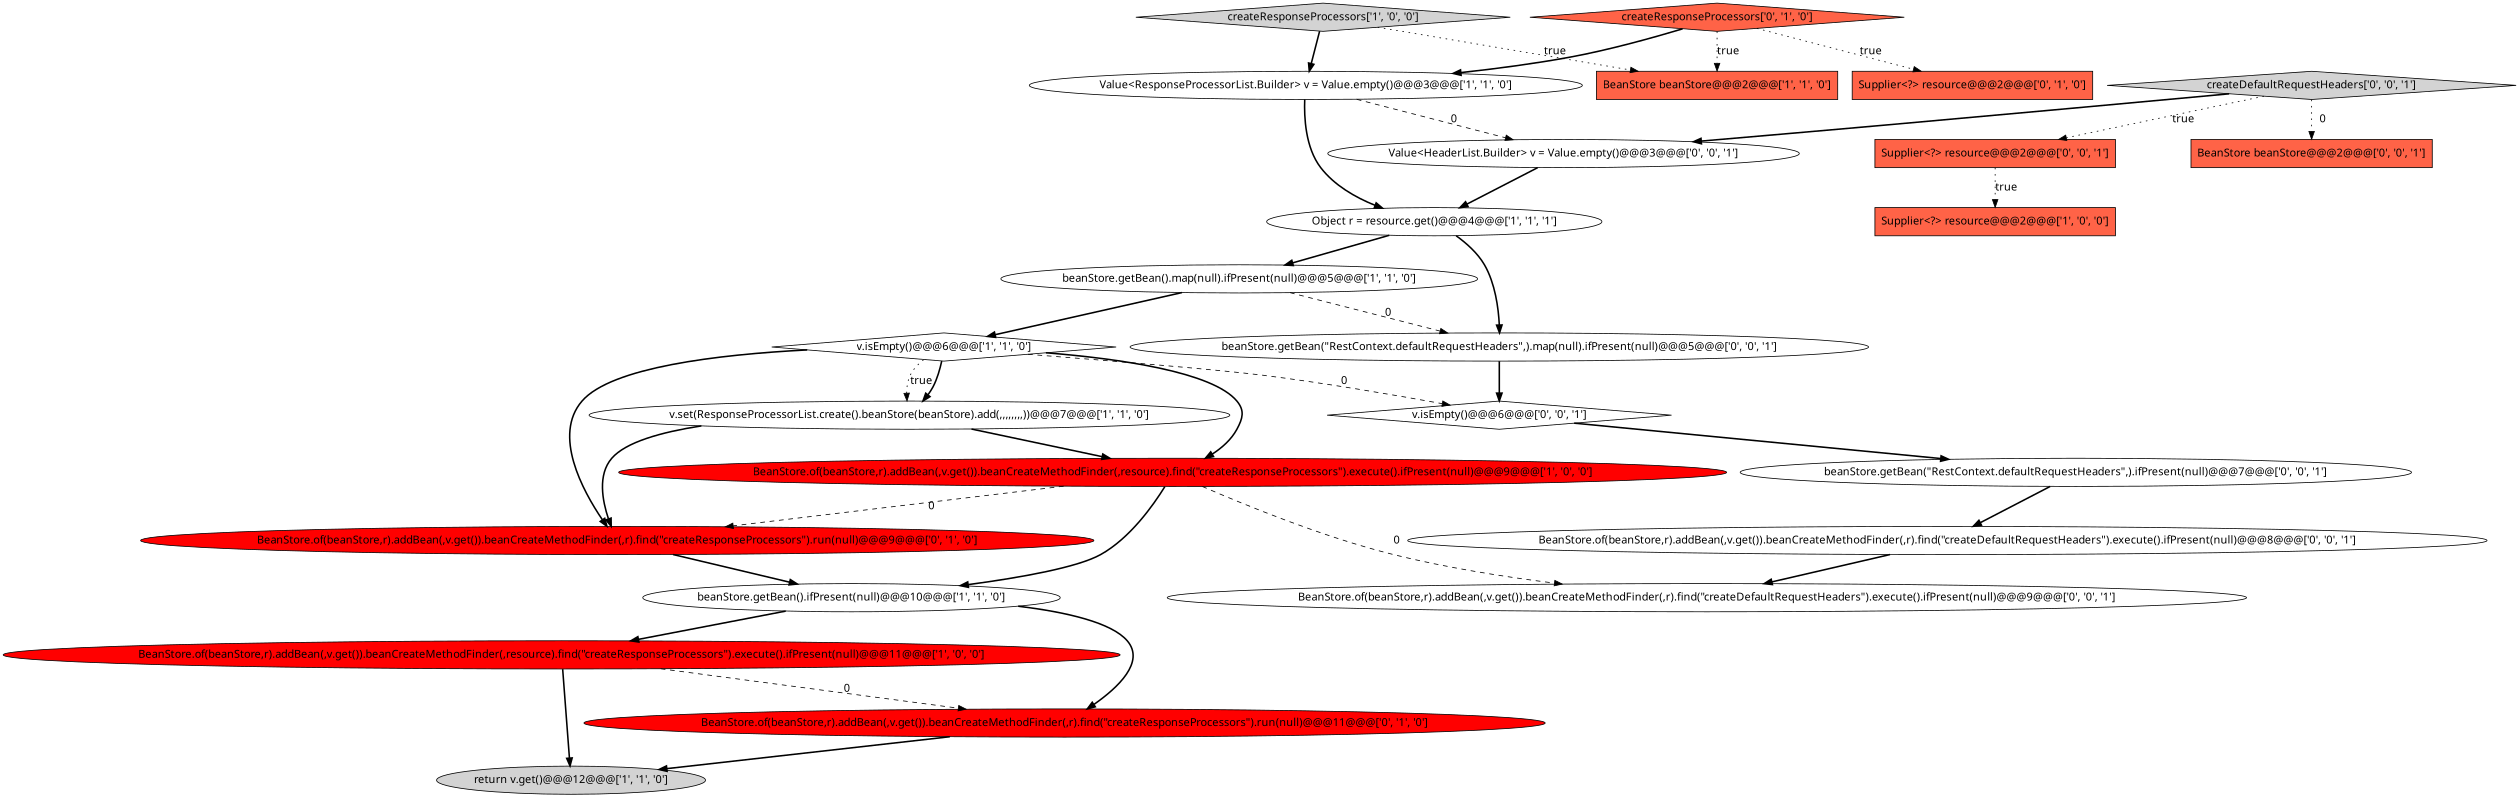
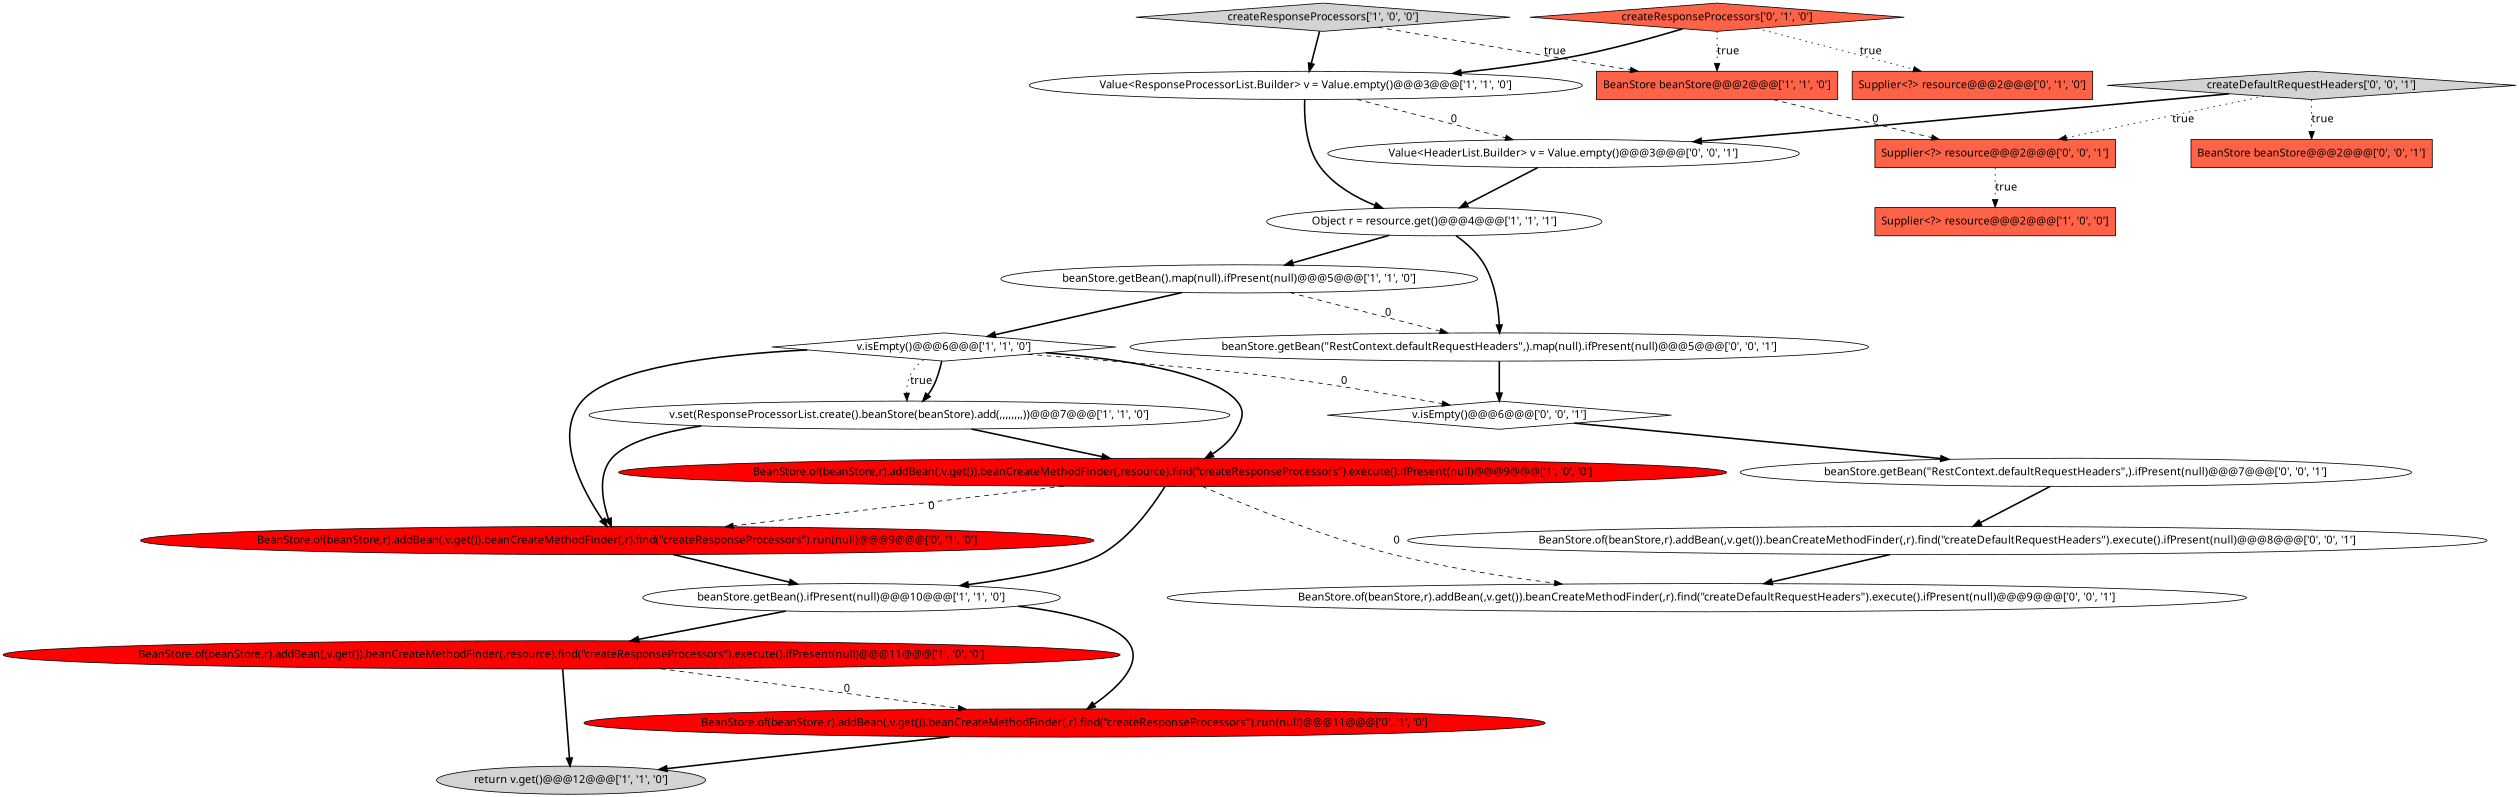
edge "createResponseProcessors['1', '0', '0']" -> "BeanStore beanStore@@@2@@@['1', '1', '0']": style dotted -> dashed
edge "BeanStore beanStore@@@2@@@['1', '1', '0']" -> "Supplier<?> resource@@@2@@@['0', '0', '1']": added, label "0"
edge "createDefaultRequestHeaders['0', '0', '1']" -> "BeanStore beanStore@@@2@@@['0', '0', '1']": label "0" -> "true"
